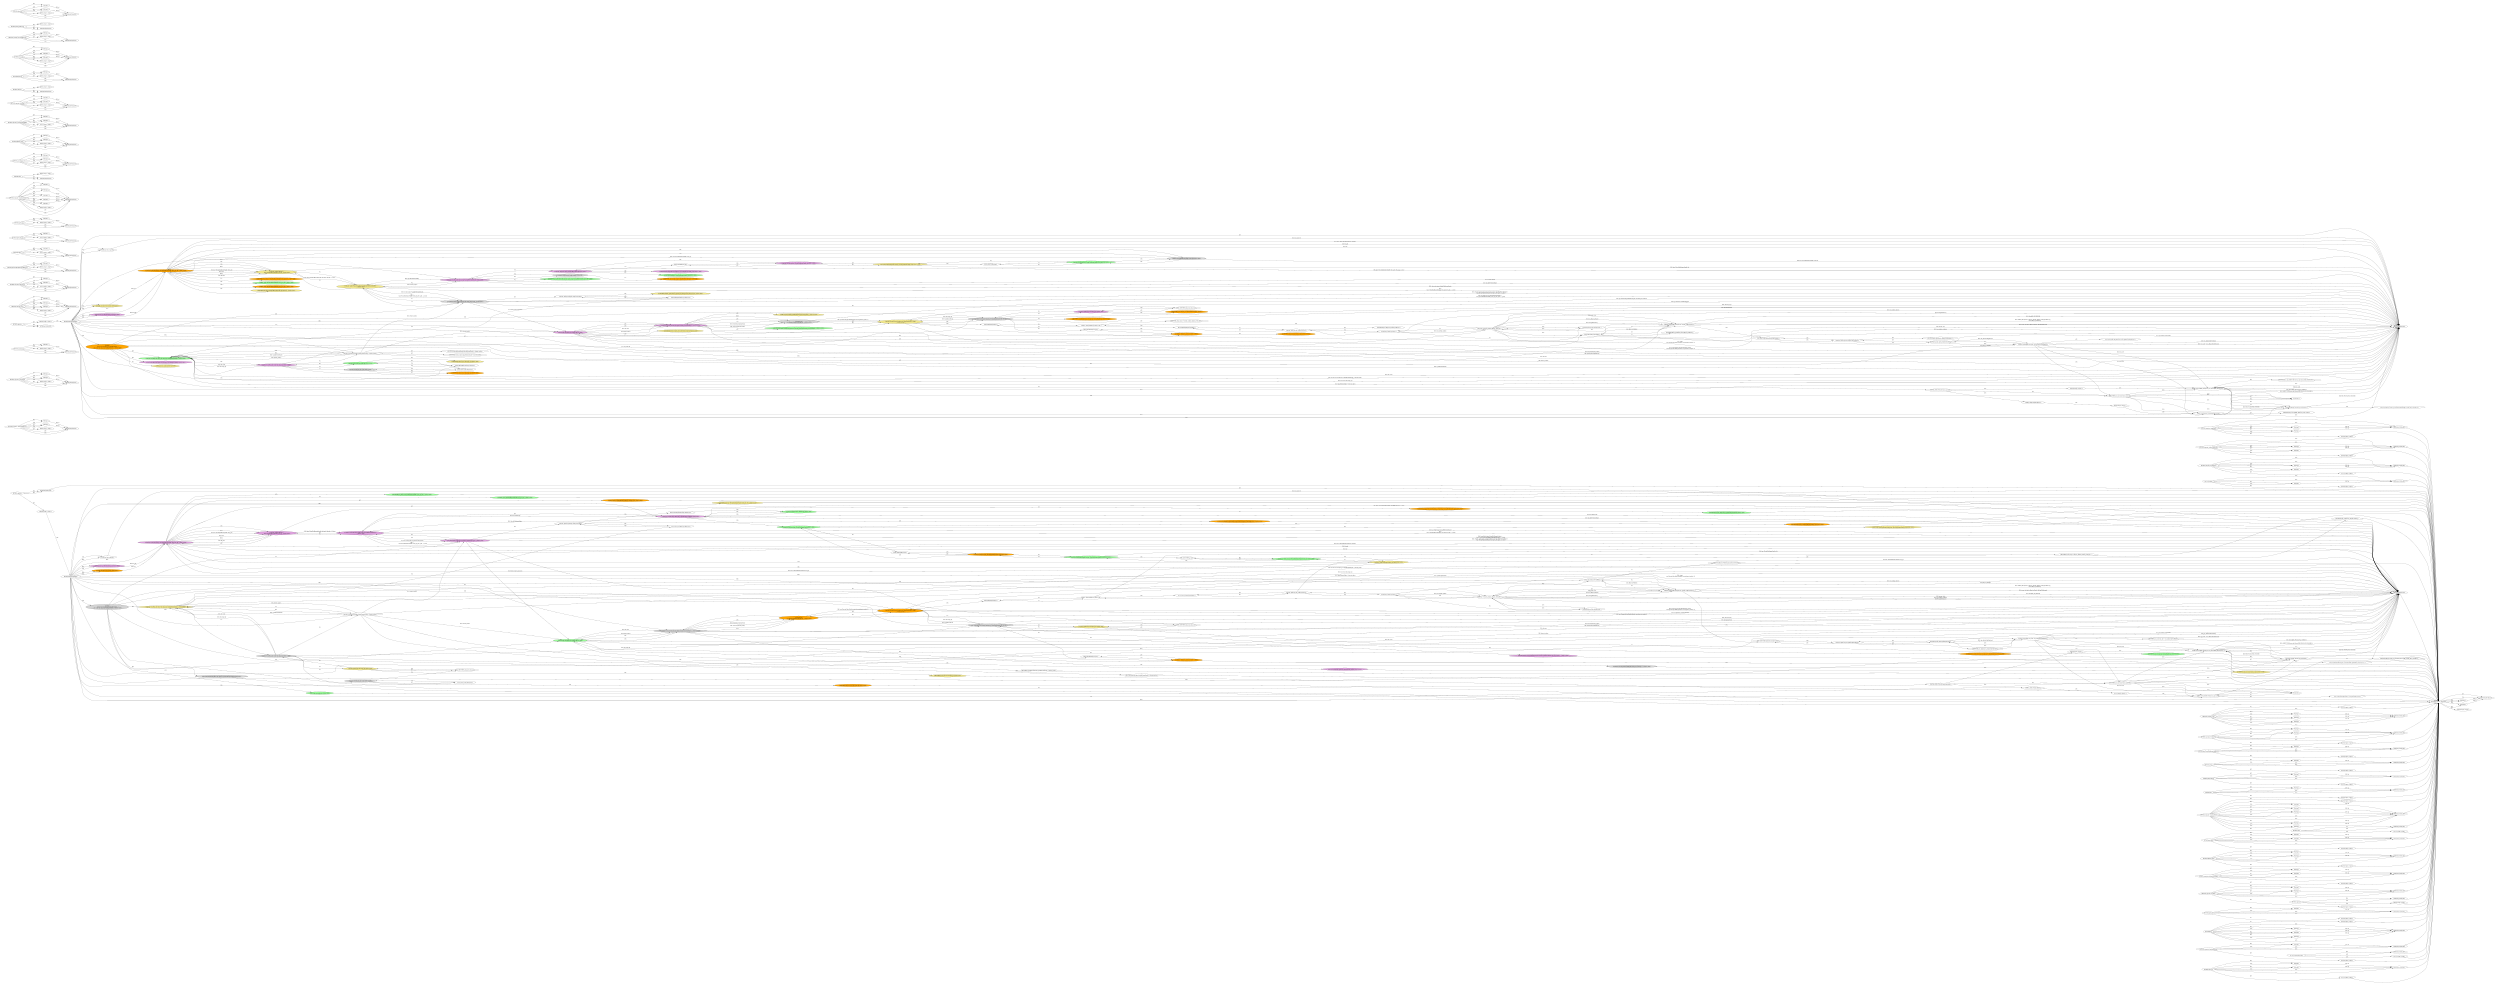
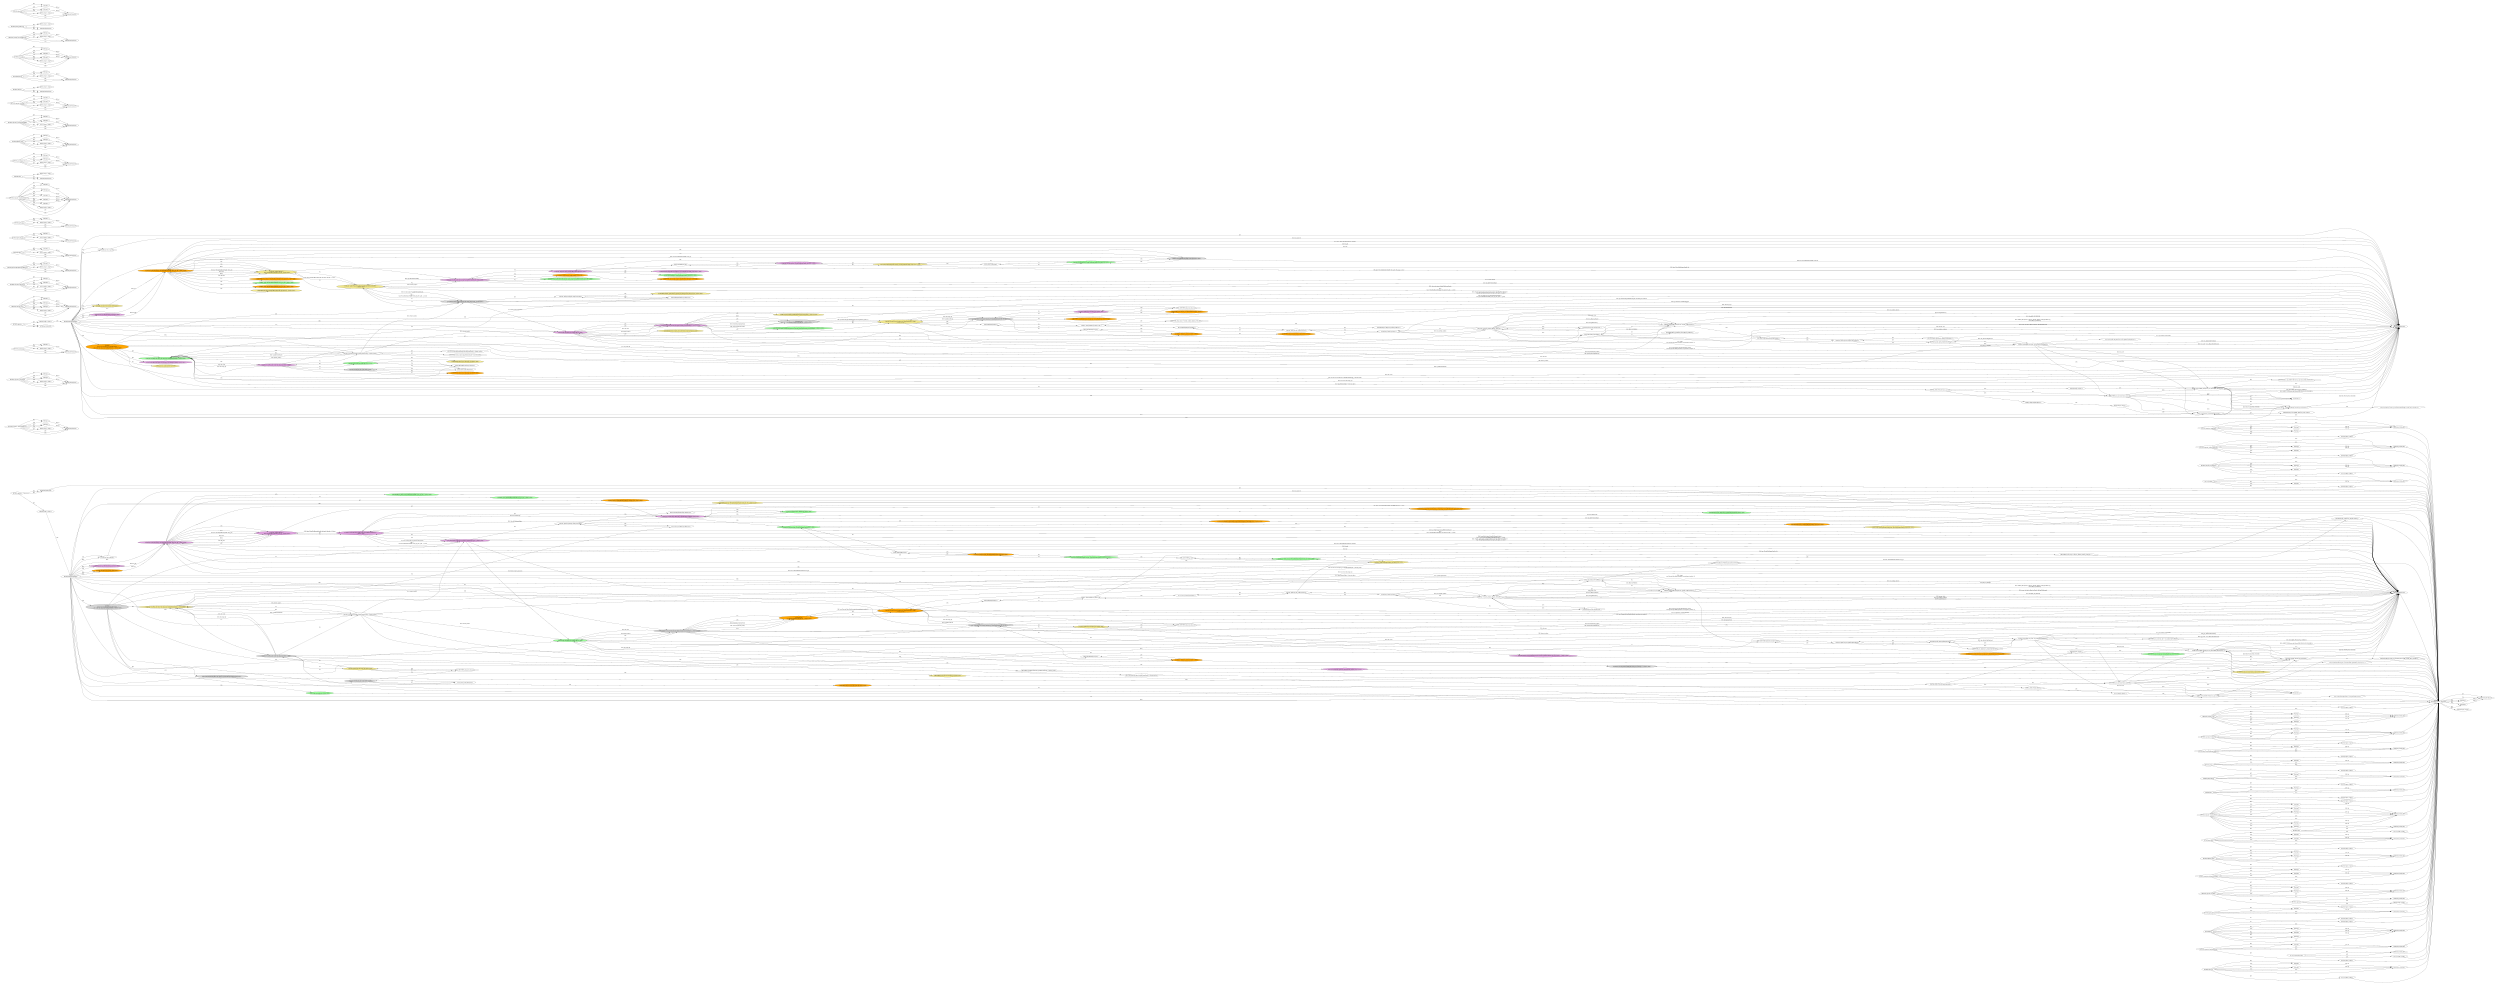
node "<(<operator>.fieldAccess,std::make_unique)<SUB>6</SUB>>": fillcolor lightgrey -> orange
